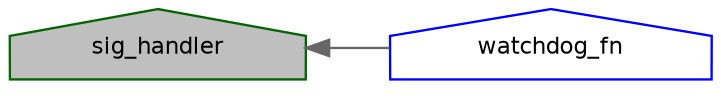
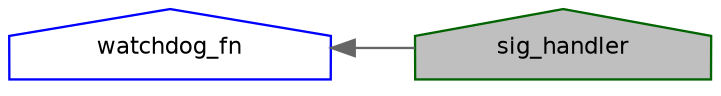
edge "watchdog_fn" -> "sig_handler": reversed
